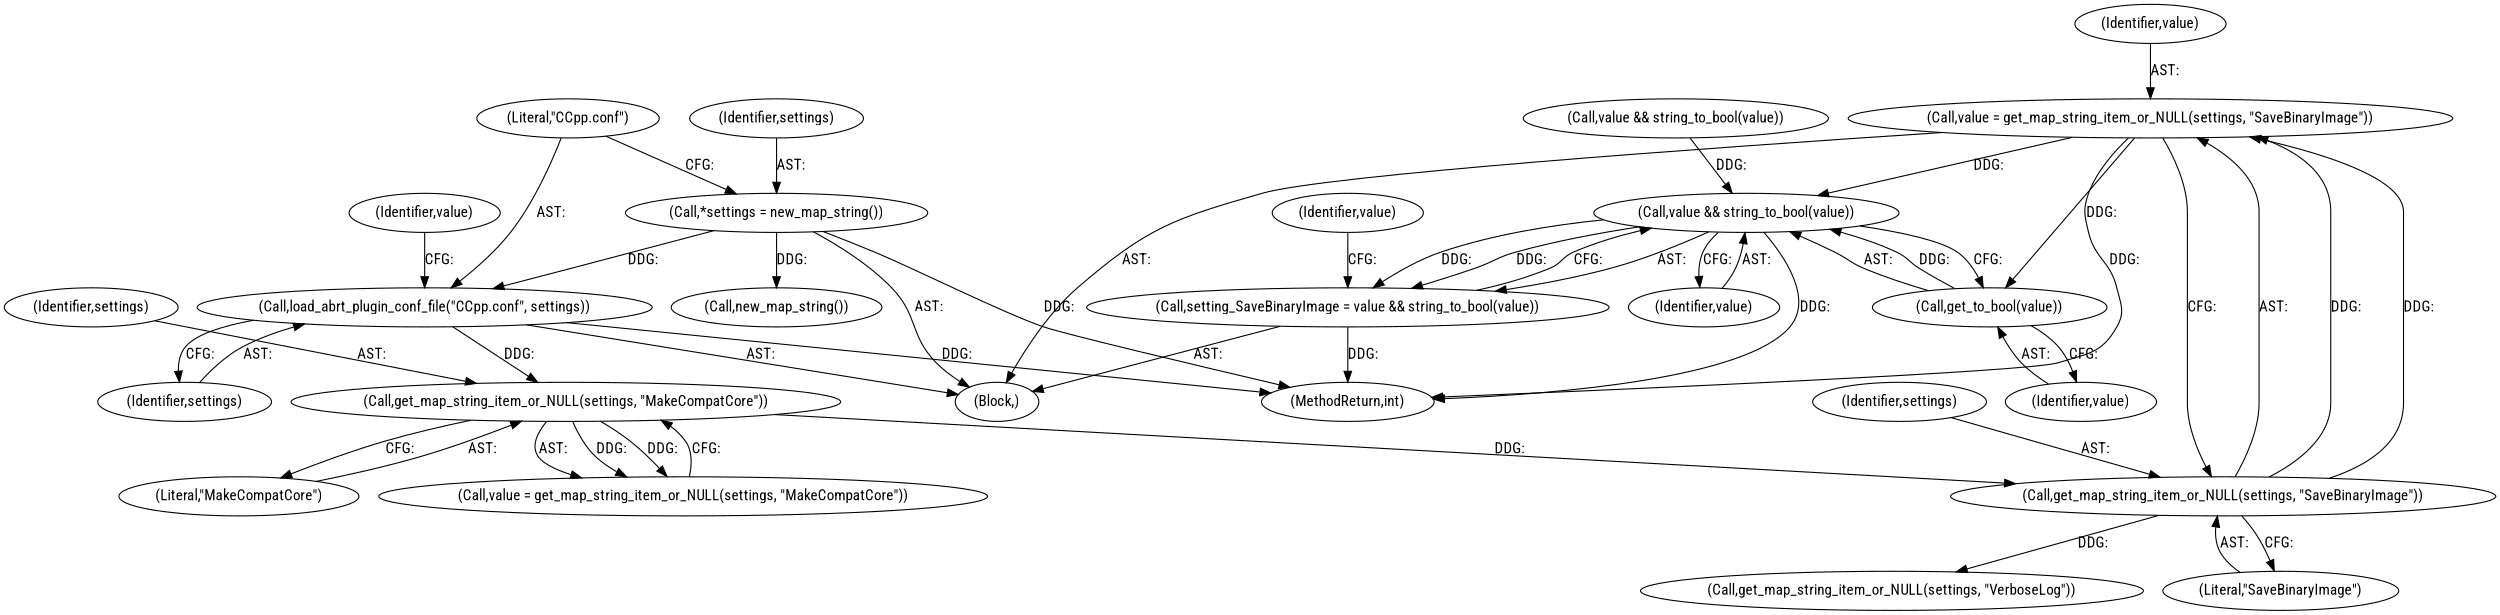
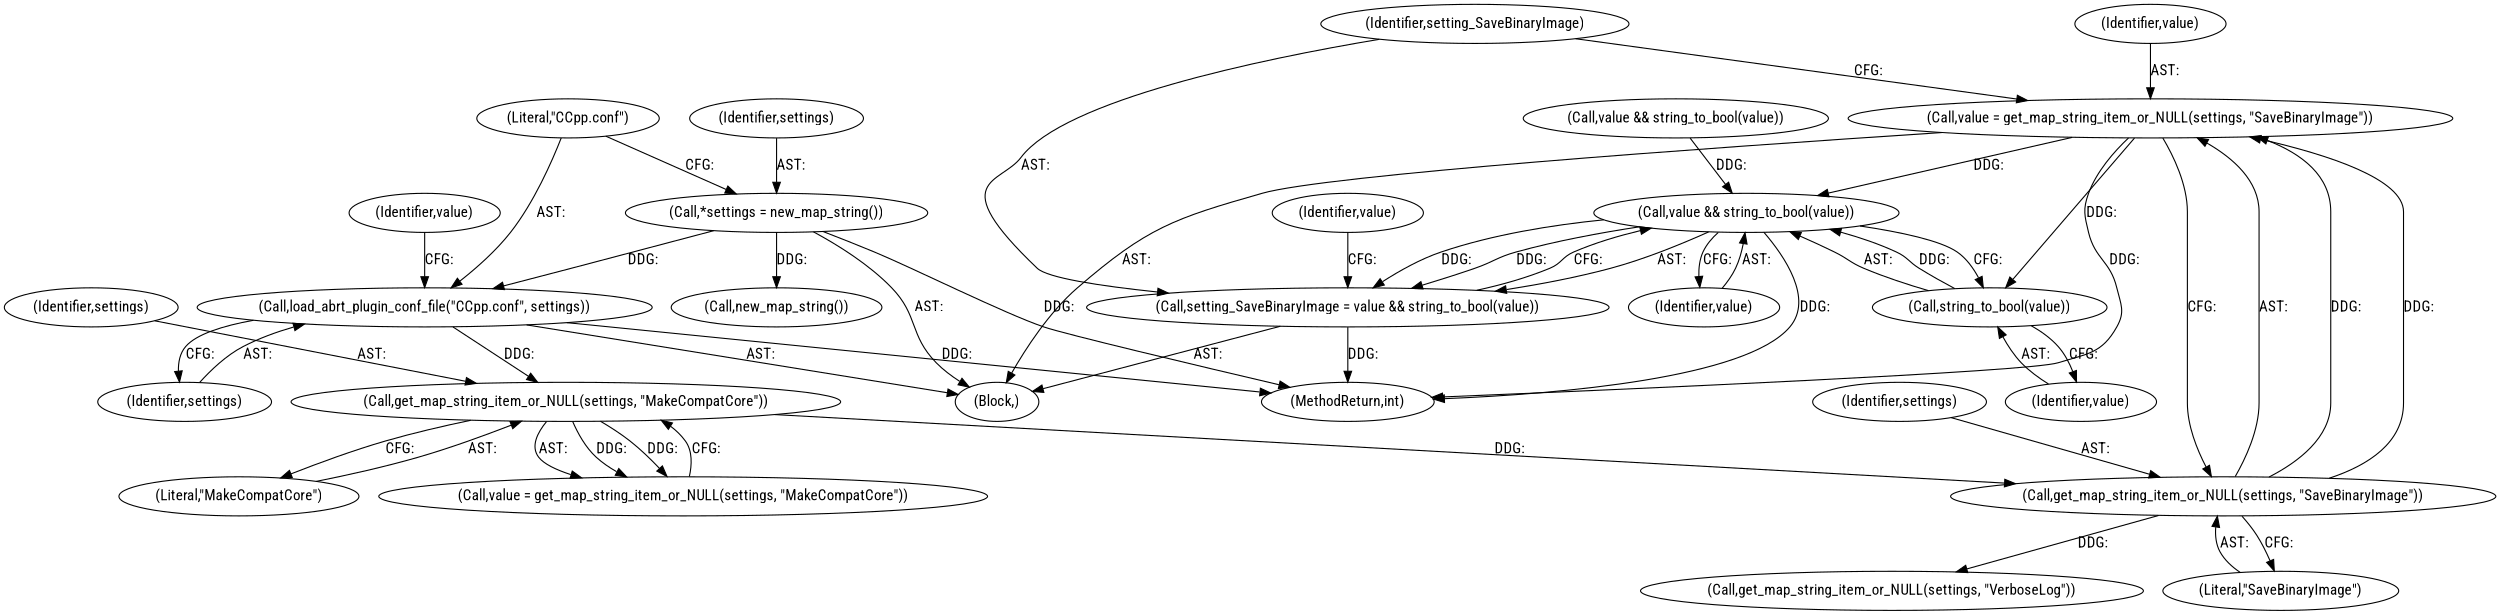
node "(Identifier,setting_SaveBinaryImage)": added
node "(Call,get_to_bool(value))": label "(Call,get_to_bool(value))" -> "(Call,string_to_bool(value))"
